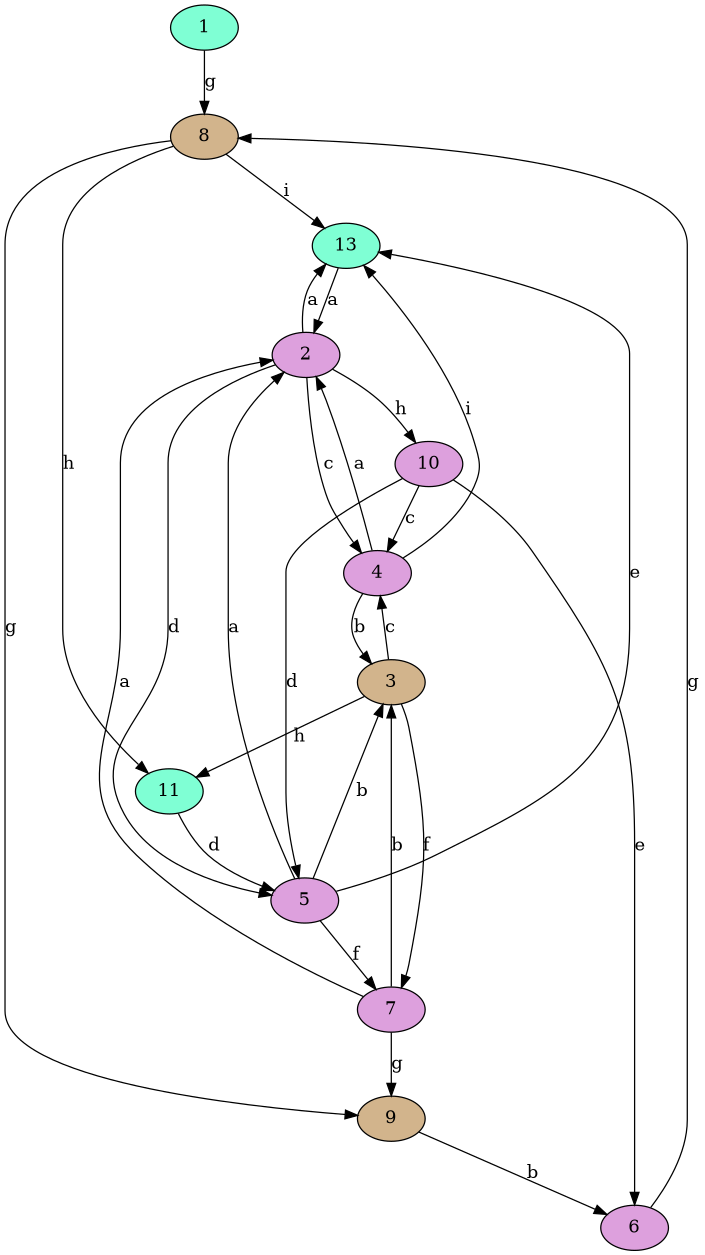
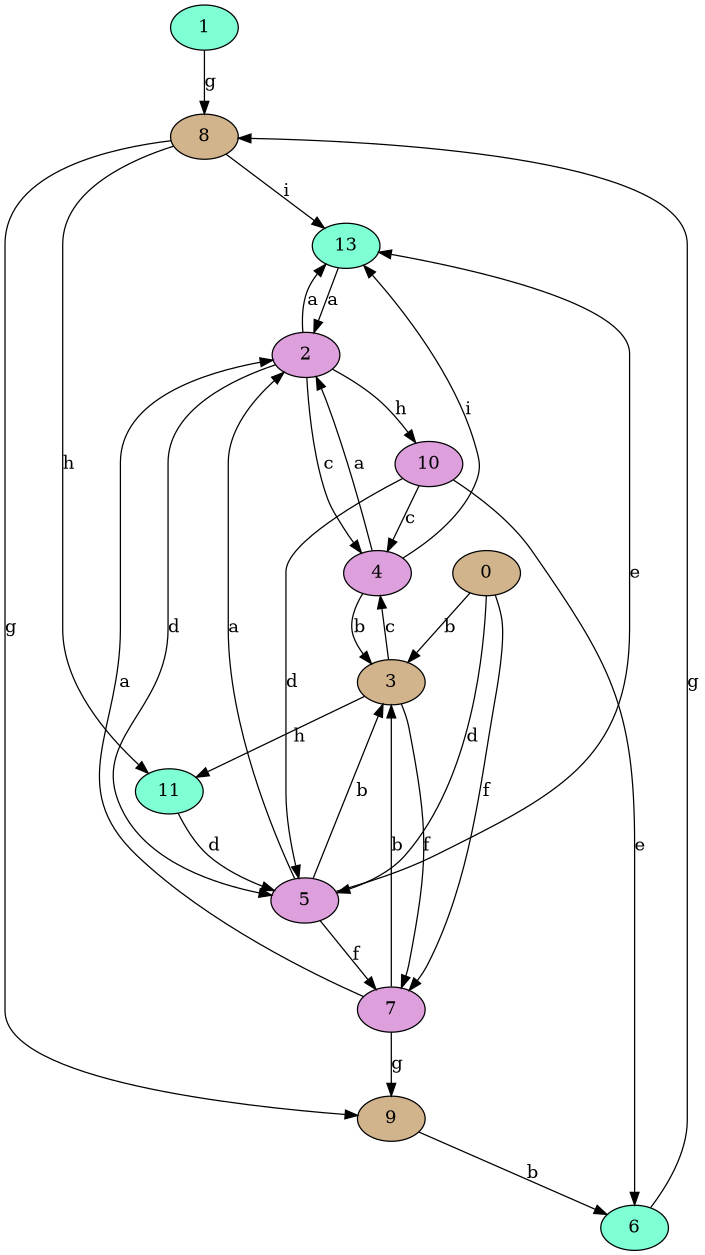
node "0": added
node "6": fillcolor plum -> aquamarine
